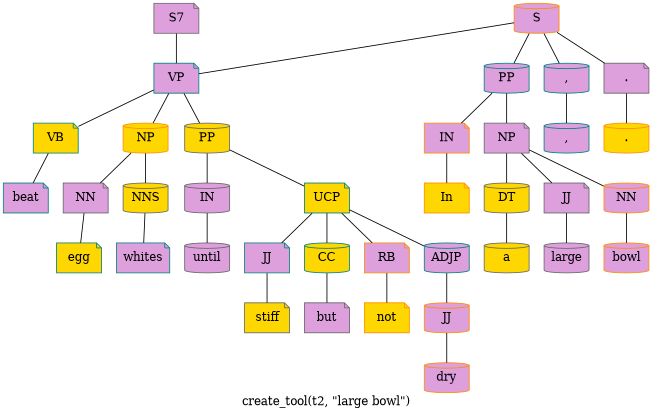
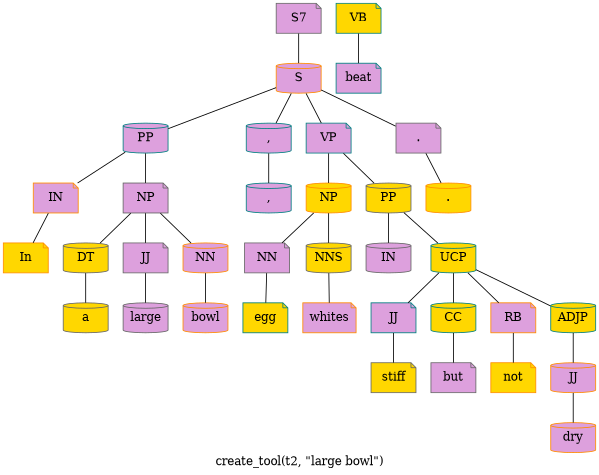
edge "S7" -- "VP": now "S7" -- "S"
edge "VP" -- "VB": removed
node "UCP": shape note -> cylinder
node "whites": color teal -> darkorange
node "until": removed
node "ADJP": fillcolor plum -> gold
